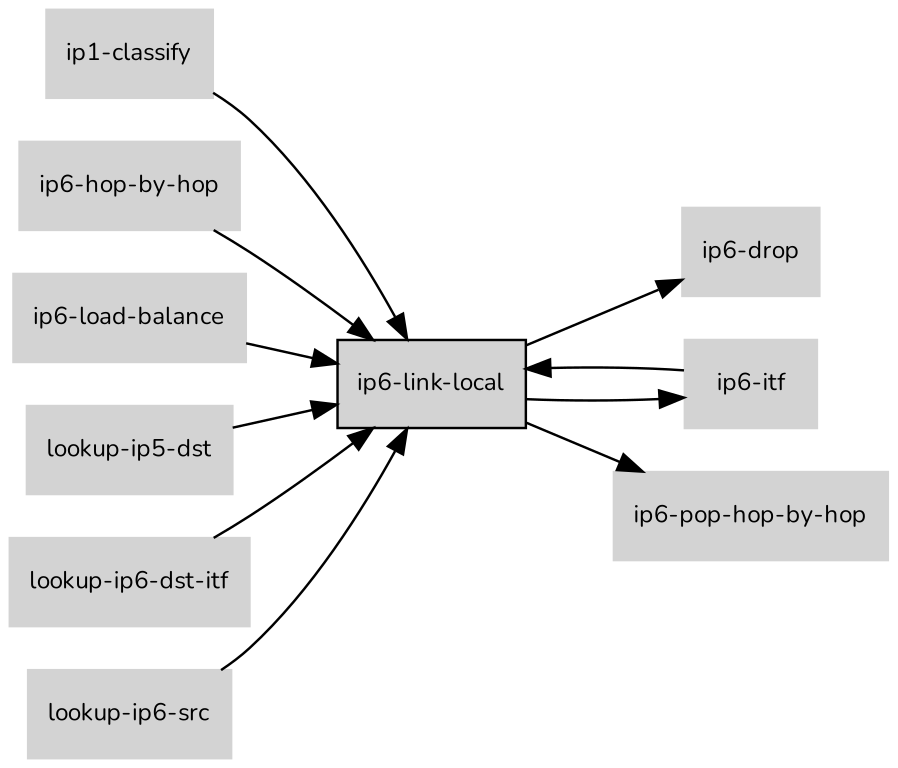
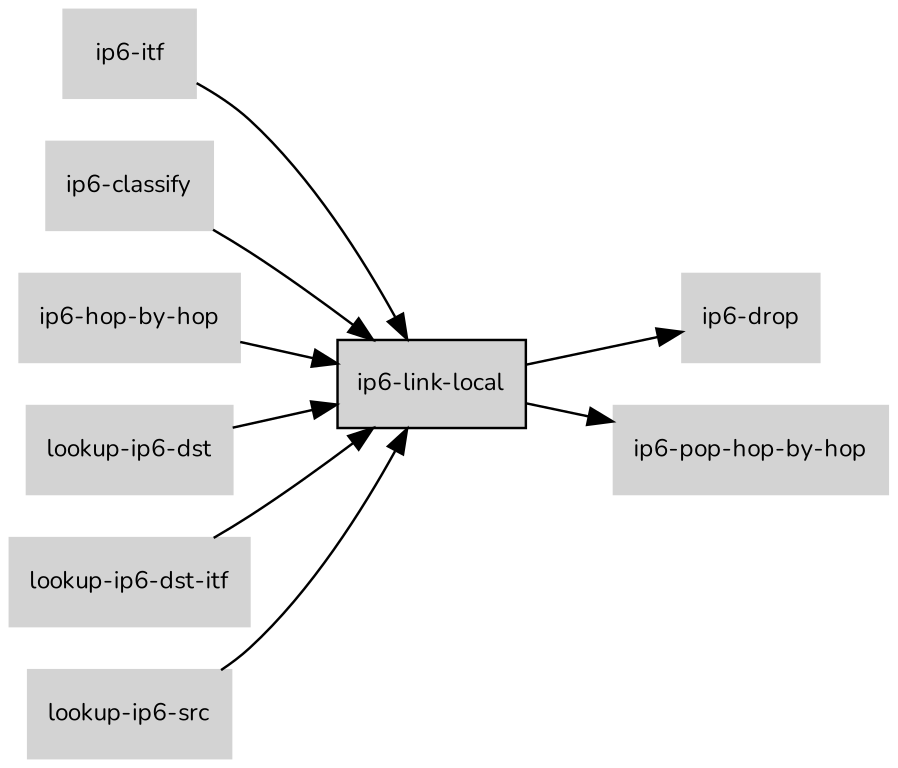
node "ip1-classify": label "ip1-classify" -> "ip6-classify"
node "ip6-load-balance": removed
edge "ip6-link-local" -> "ip6-itf": removed
node "lookup-ip5-dst": label "lookup-ip5-dst" -> "lookup-ip6-dst"
